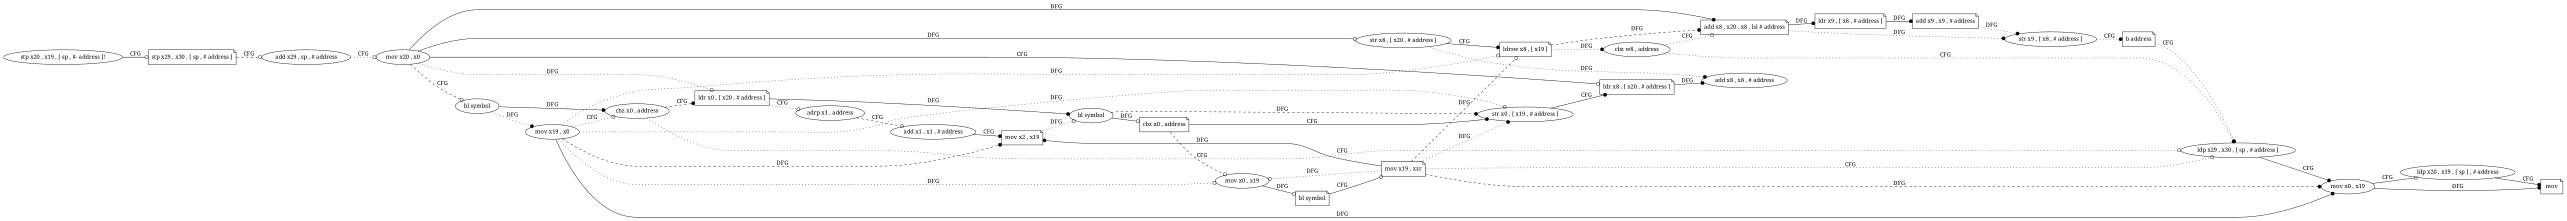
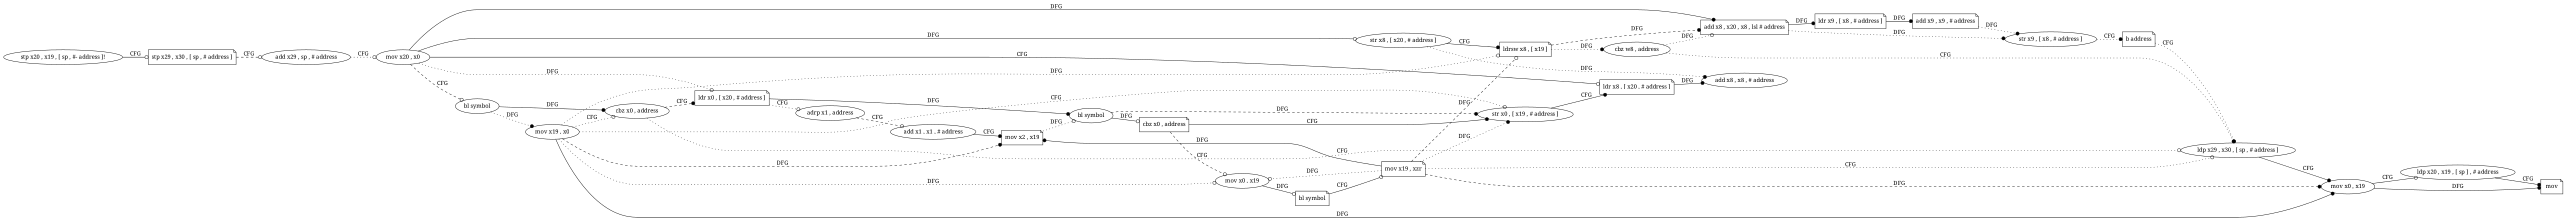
edge "cbz w8 , address" -> "add x8 , x20 , x8 , lsl # address": label "CFG" -> "DFG"
edge "mov x19 , x0" -> "str x0 , [ x19 , # address ]": label "DFG" -> "CFG"
